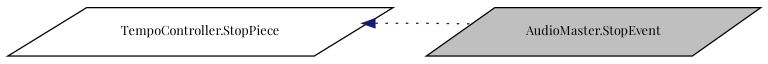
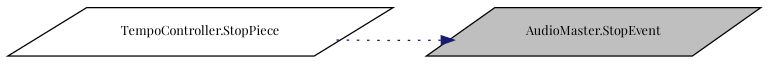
edge "AudioMaster.StopEvent" -> "TempoController.StopPiece": reversed
